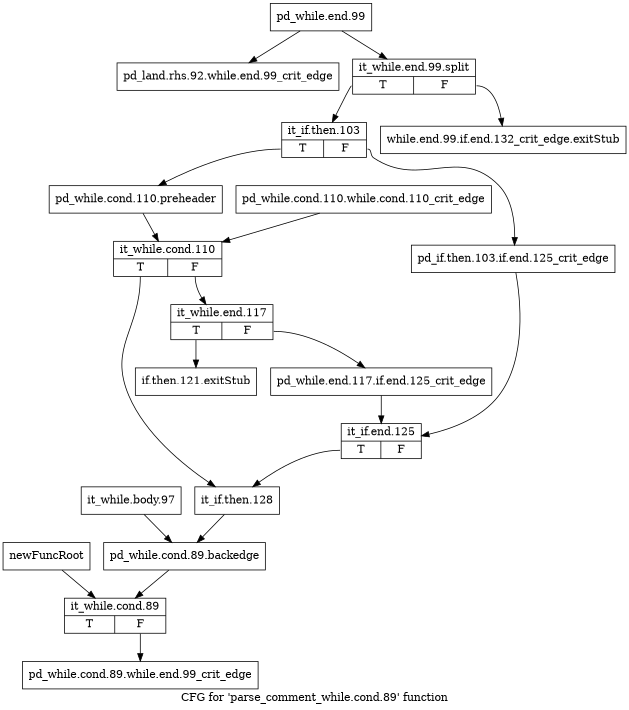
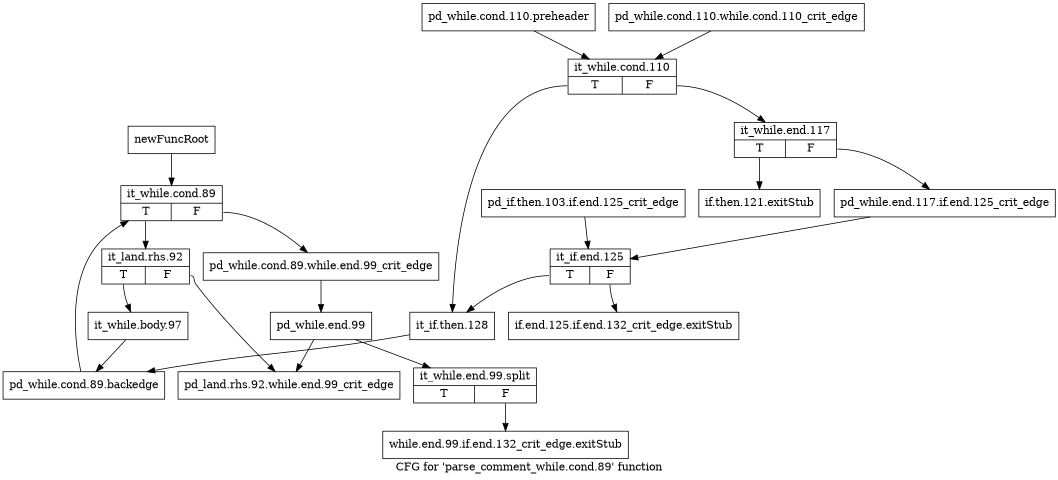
node "it_if.then.103": removed
node "it_land.rhs.92": added
edge "pd_while.cond.89.while.end.99_crit_edge" -> "pd_while.end.99": added
node "if.end.125.if.end.132_crit_edge.exitStub": added
